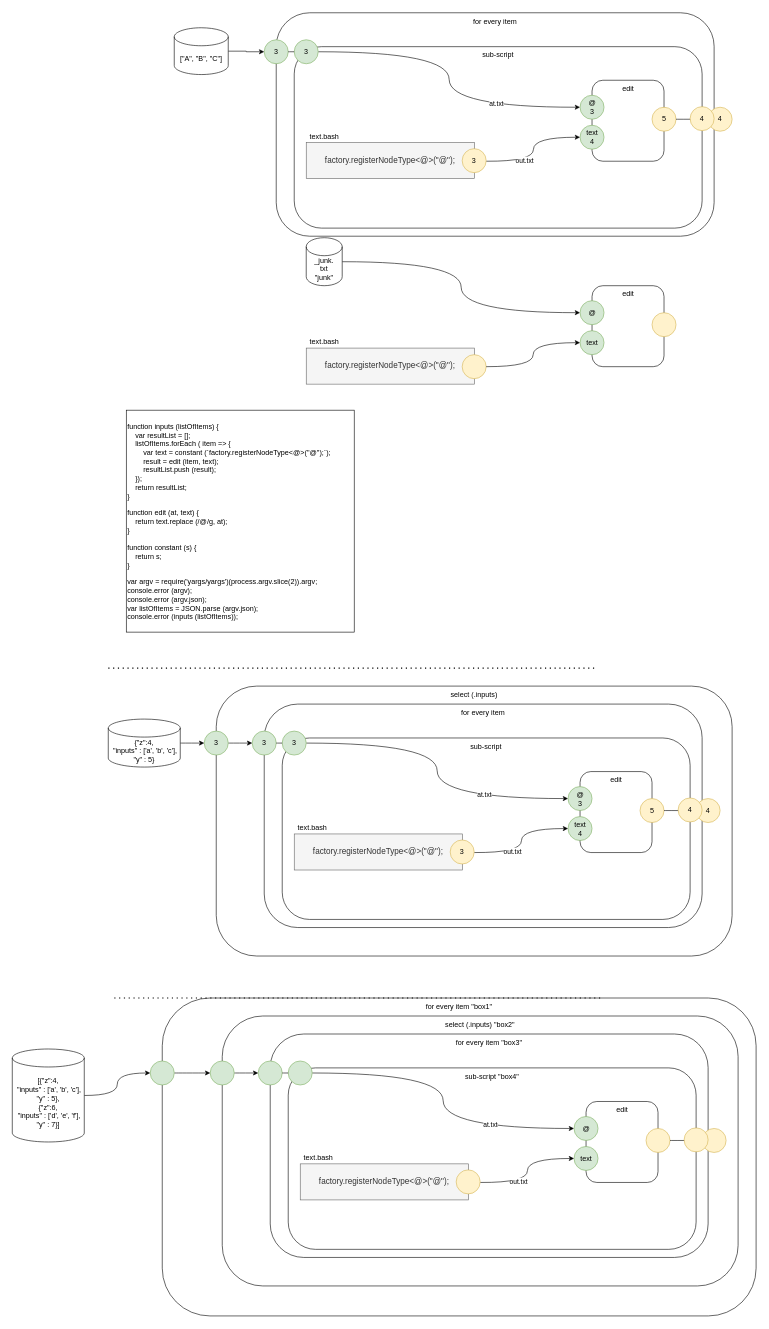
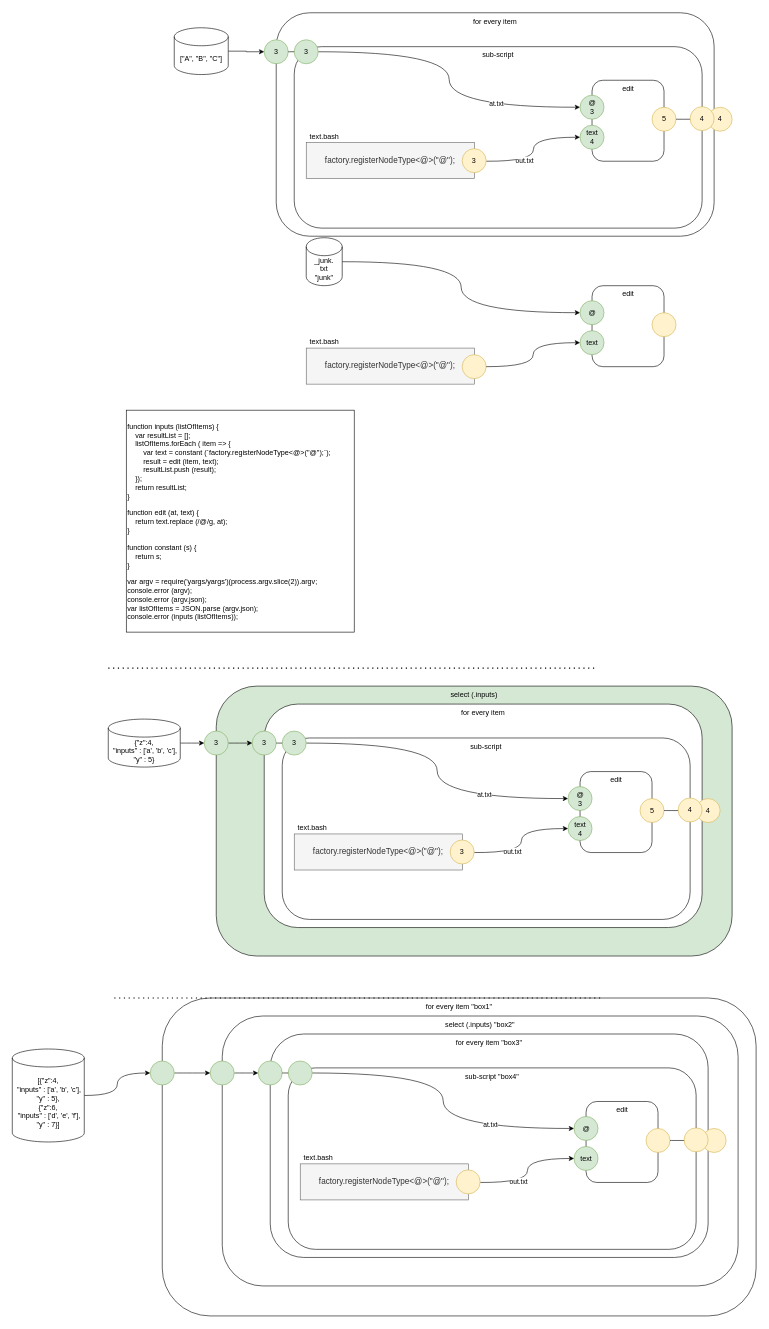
node "select (.inputs)": fillcolor #ffffff -> #d5e8d4
